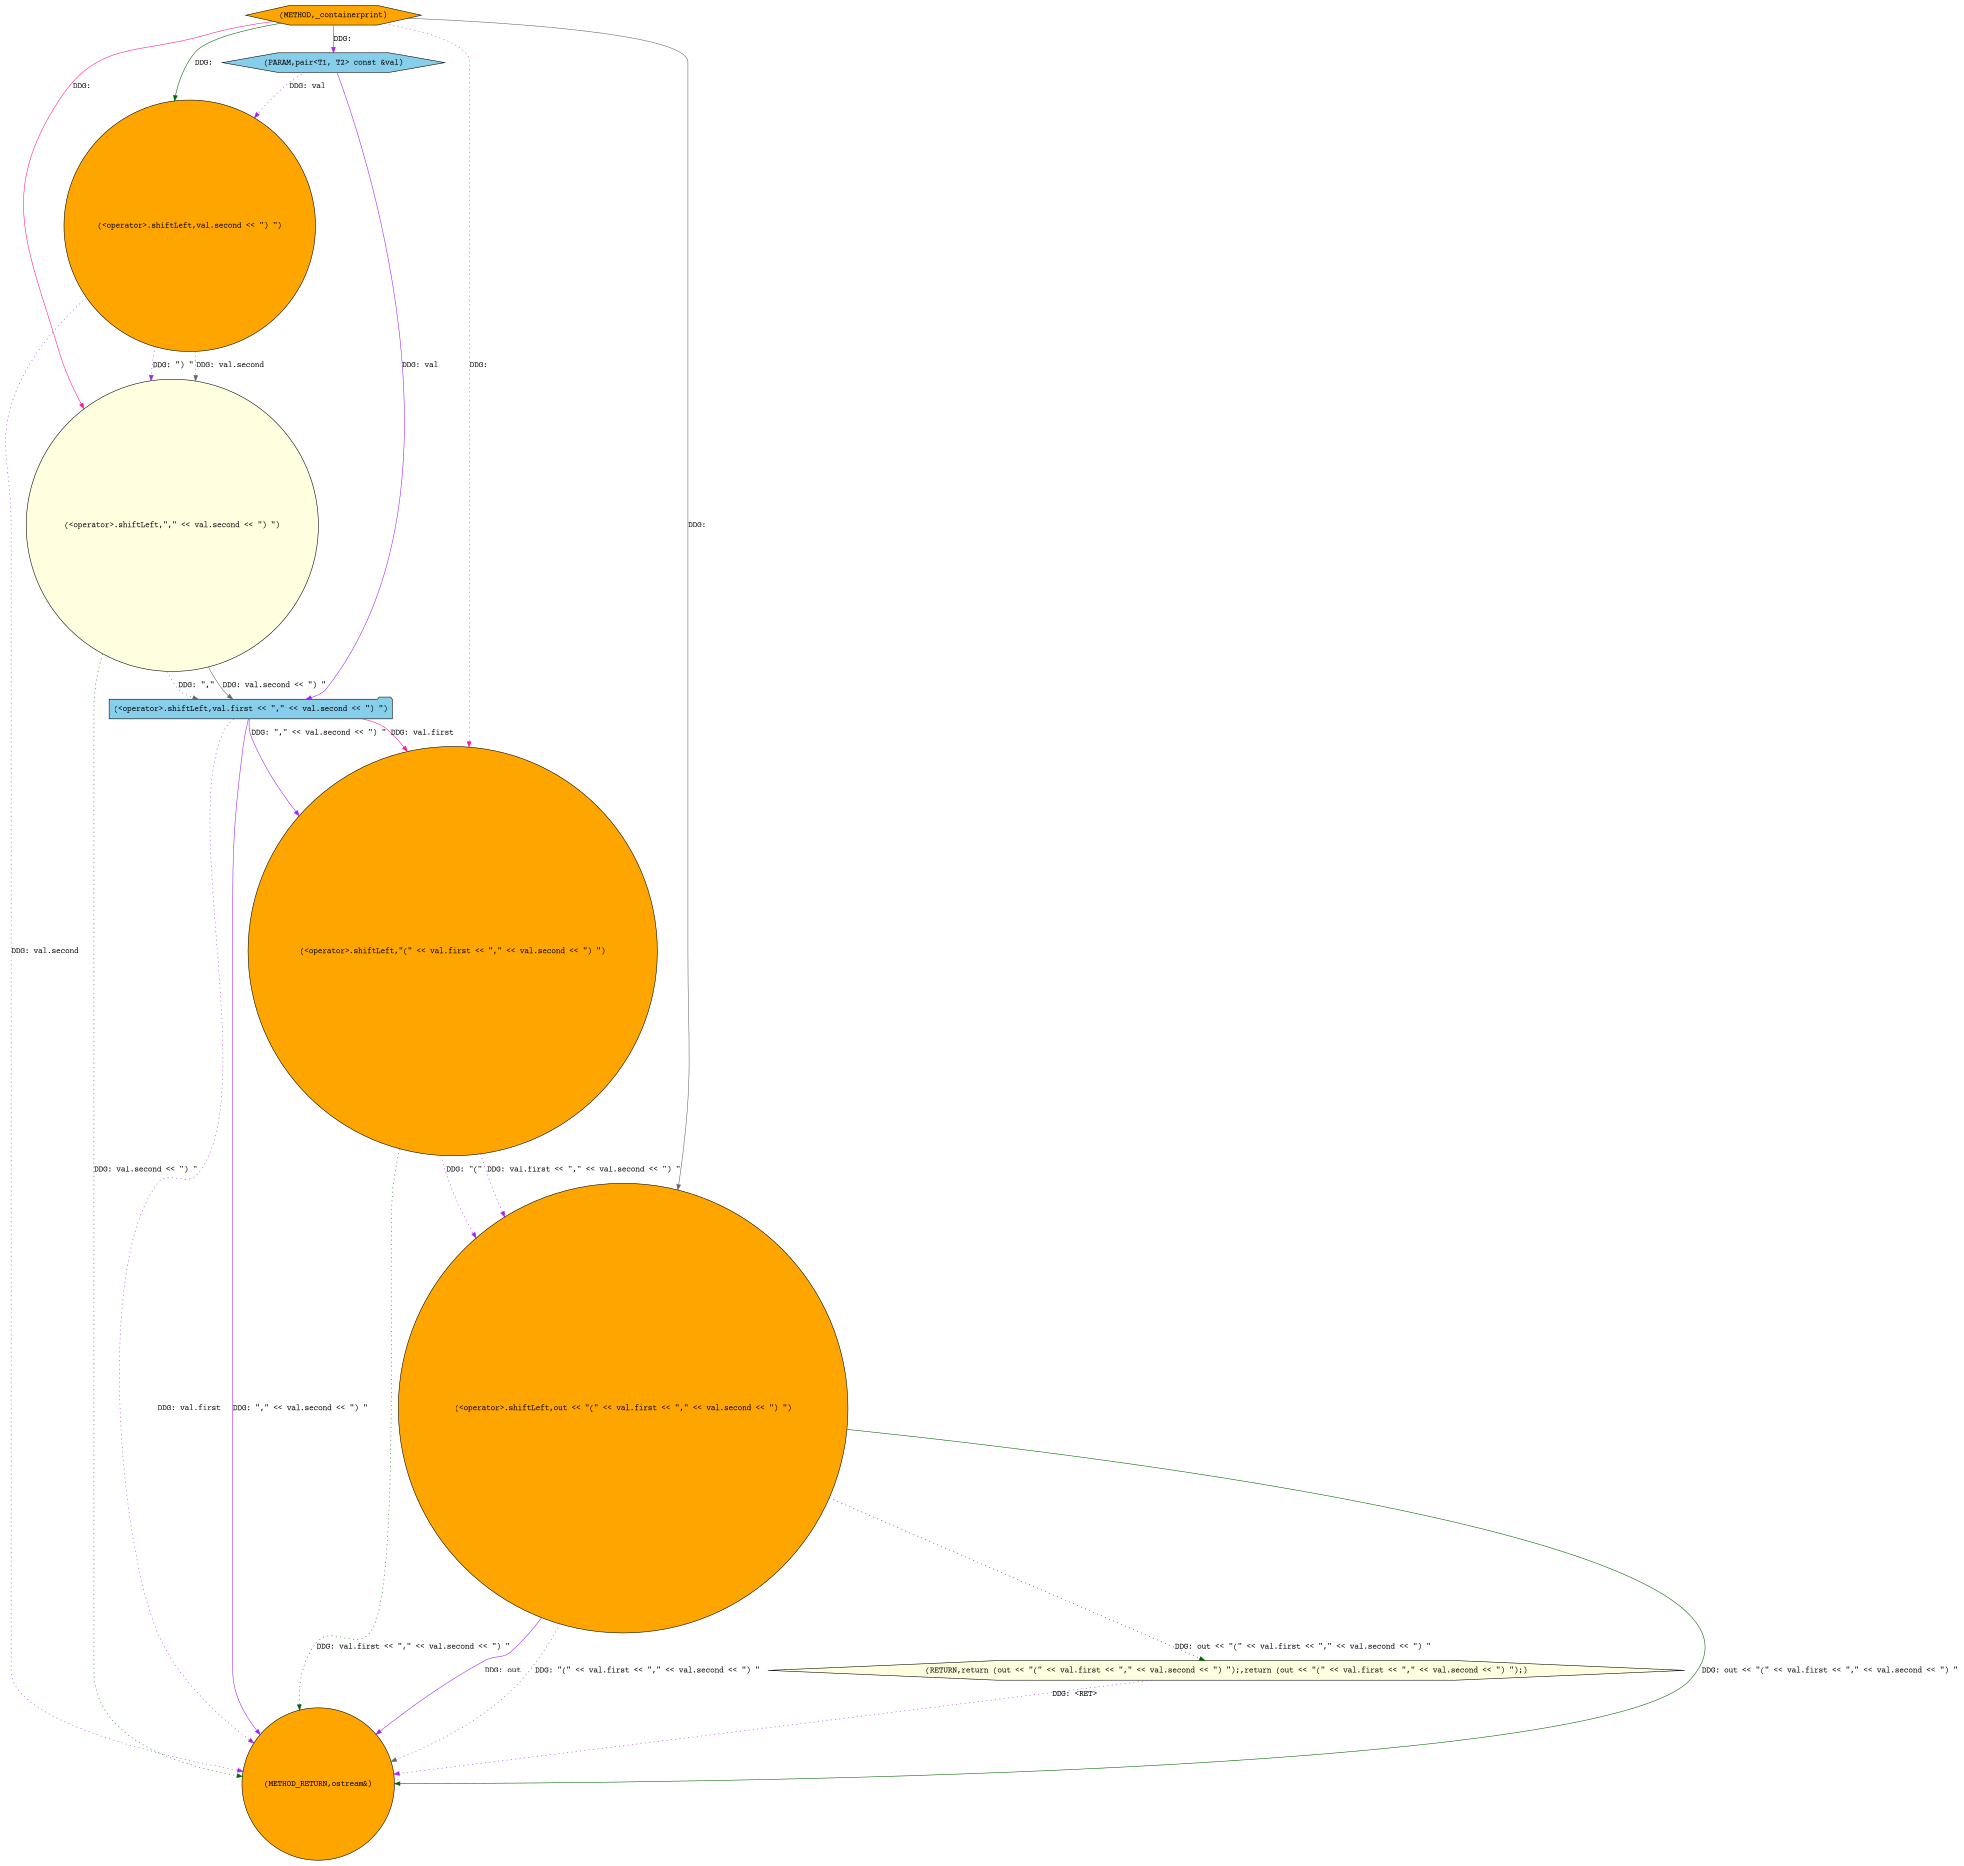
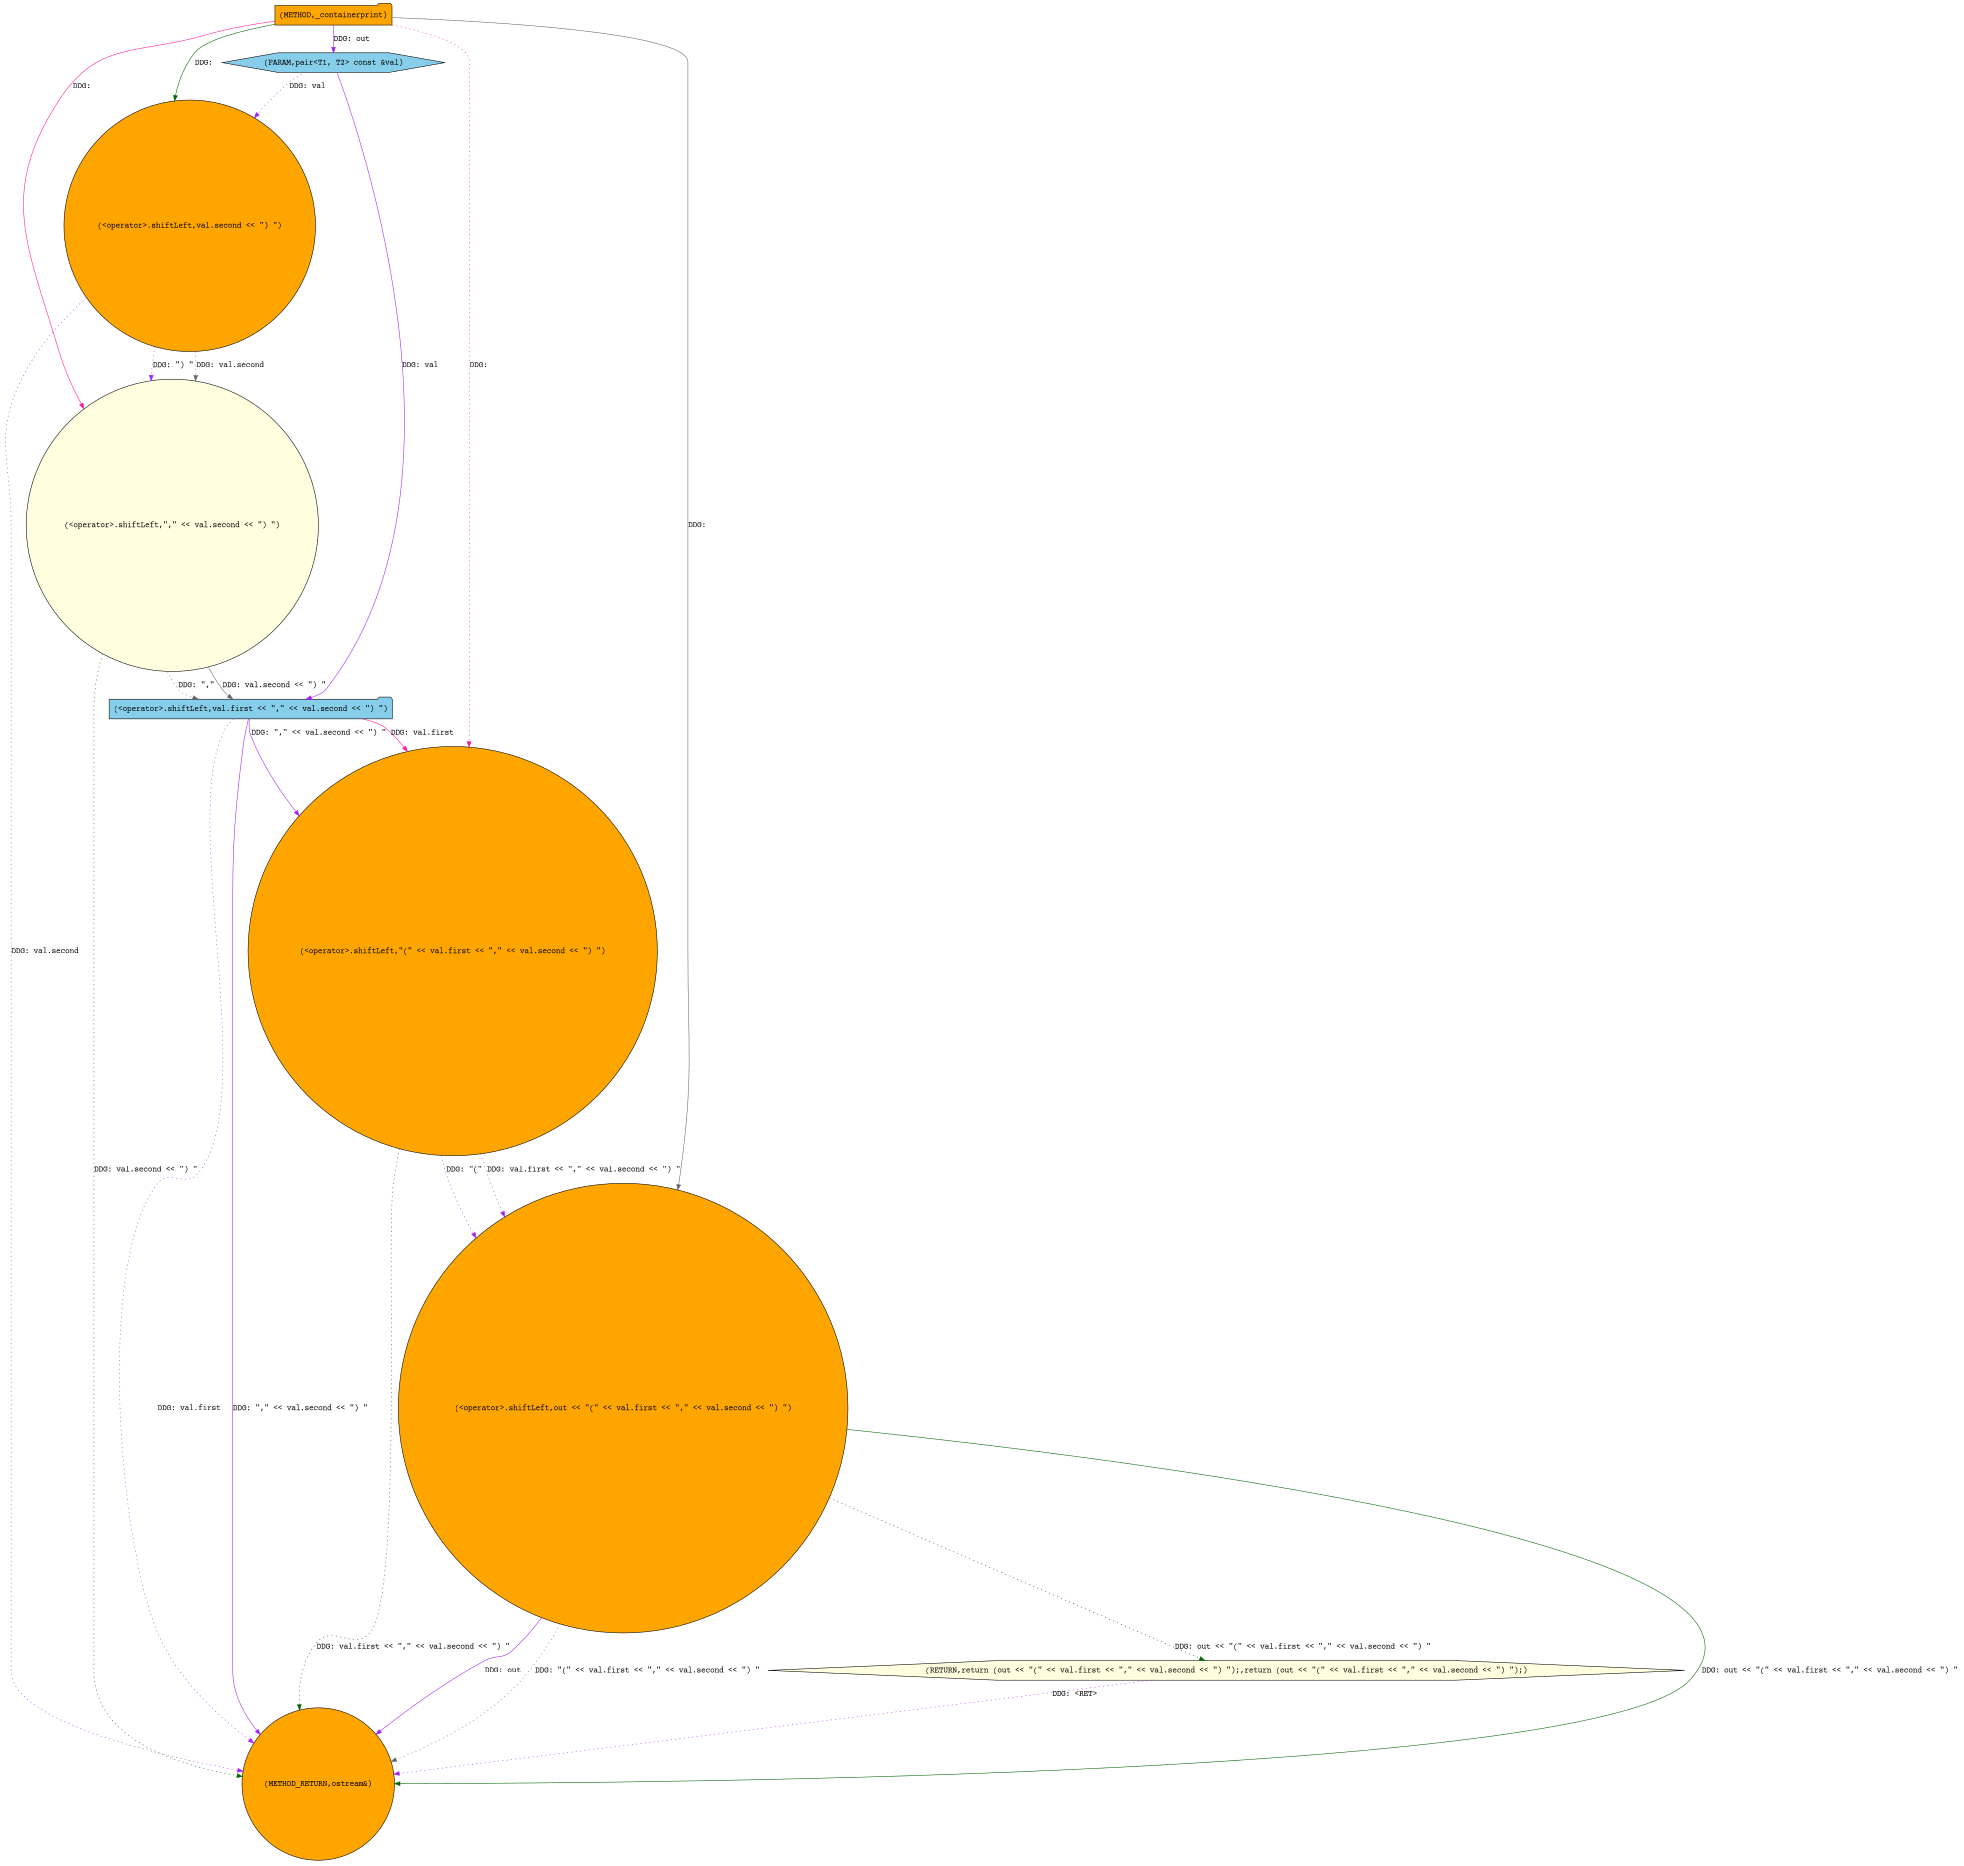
node "(METHOD,_containerprint)": shape hexagon -> folder
edge "(METHOD,_containerprint)" -> "(PARAM,pair<T1, T2> const &val)": label "DDG: " -> "DDG: out"
